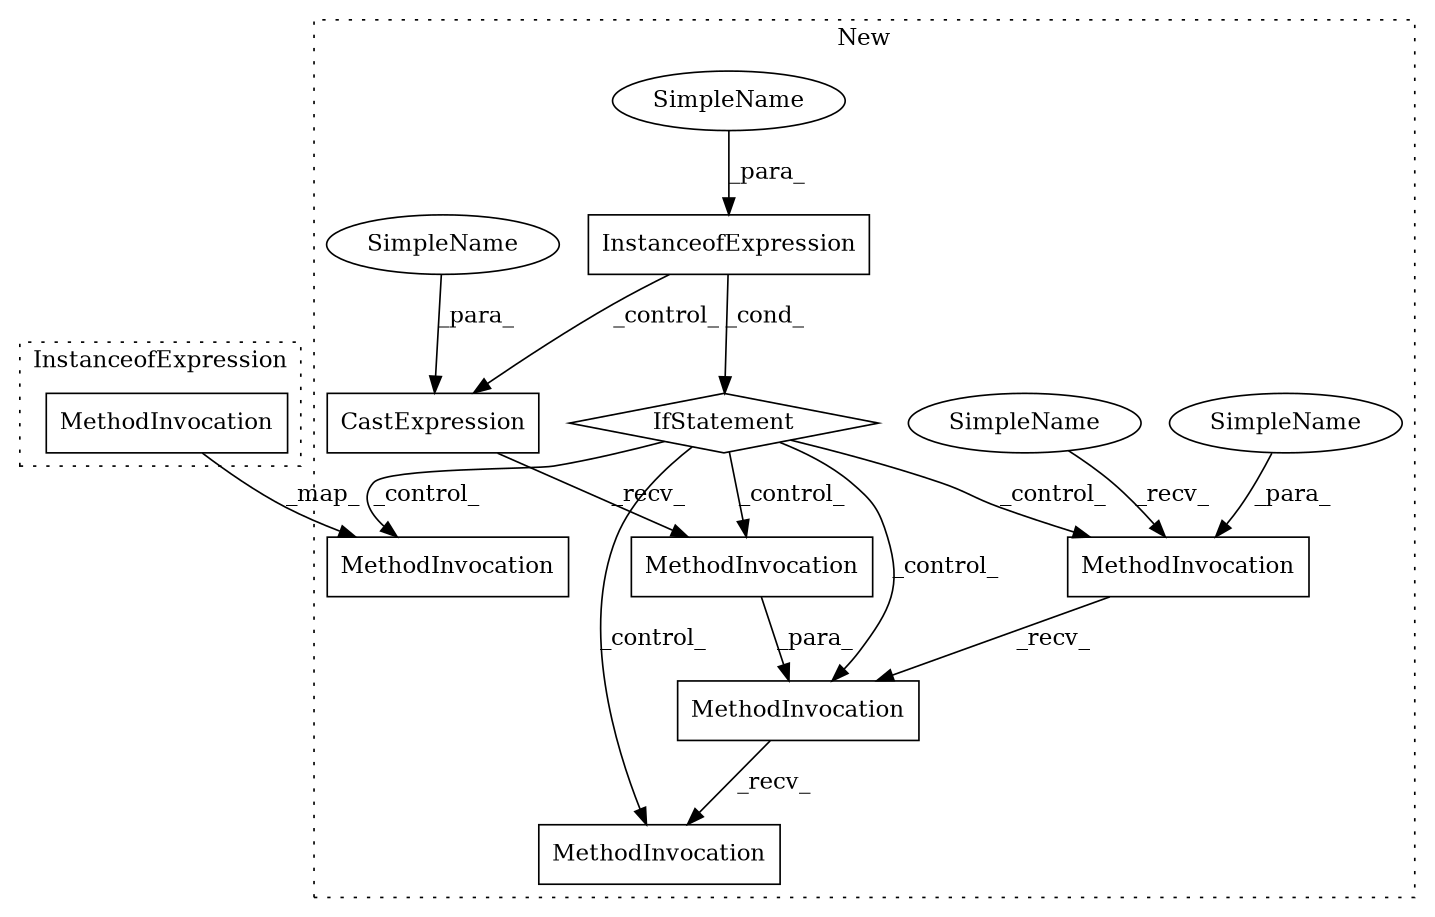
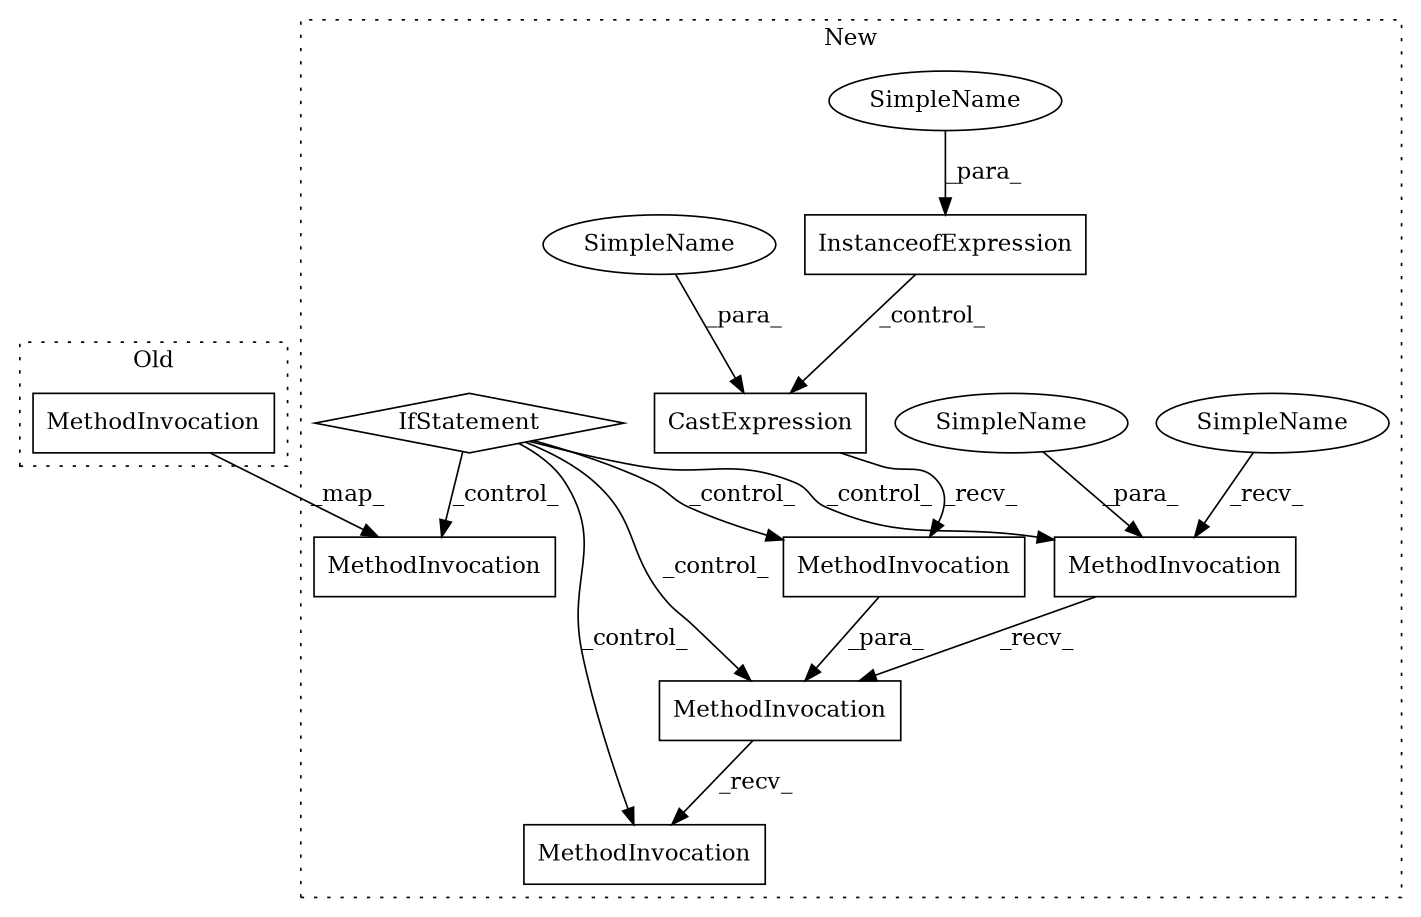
edge "InstanceofExpression" -> "IfStatement": removed, label "_cond_"
cluster "InstanceofExpression": label "InstanceofExpression" -> "Old"
